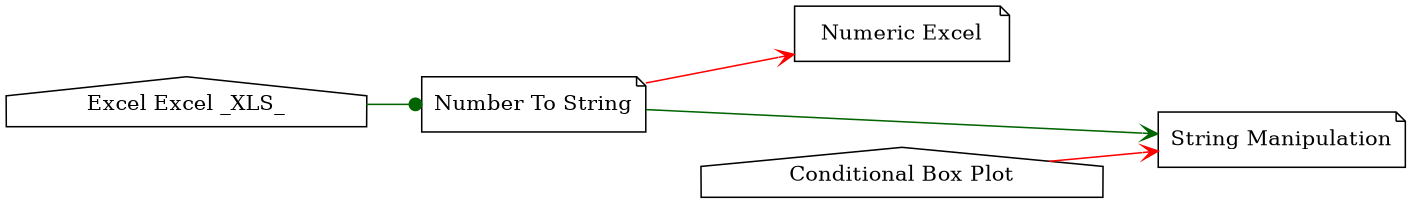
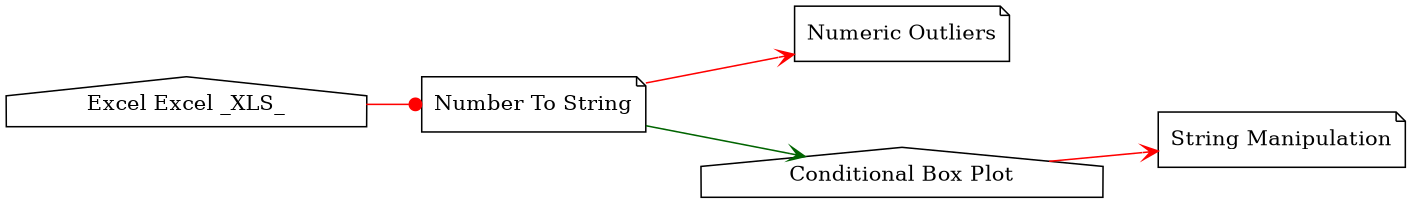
node "Numeric Excel": label "Numeric Excel" -> "Numeric Outliers"
edge "Excel Excel _XLS_" -> "Number To String": color darkgreen -> red
edge "Number To String" -> "String Manipulation": now "Number To String" -> "Conditional Box Plot"
